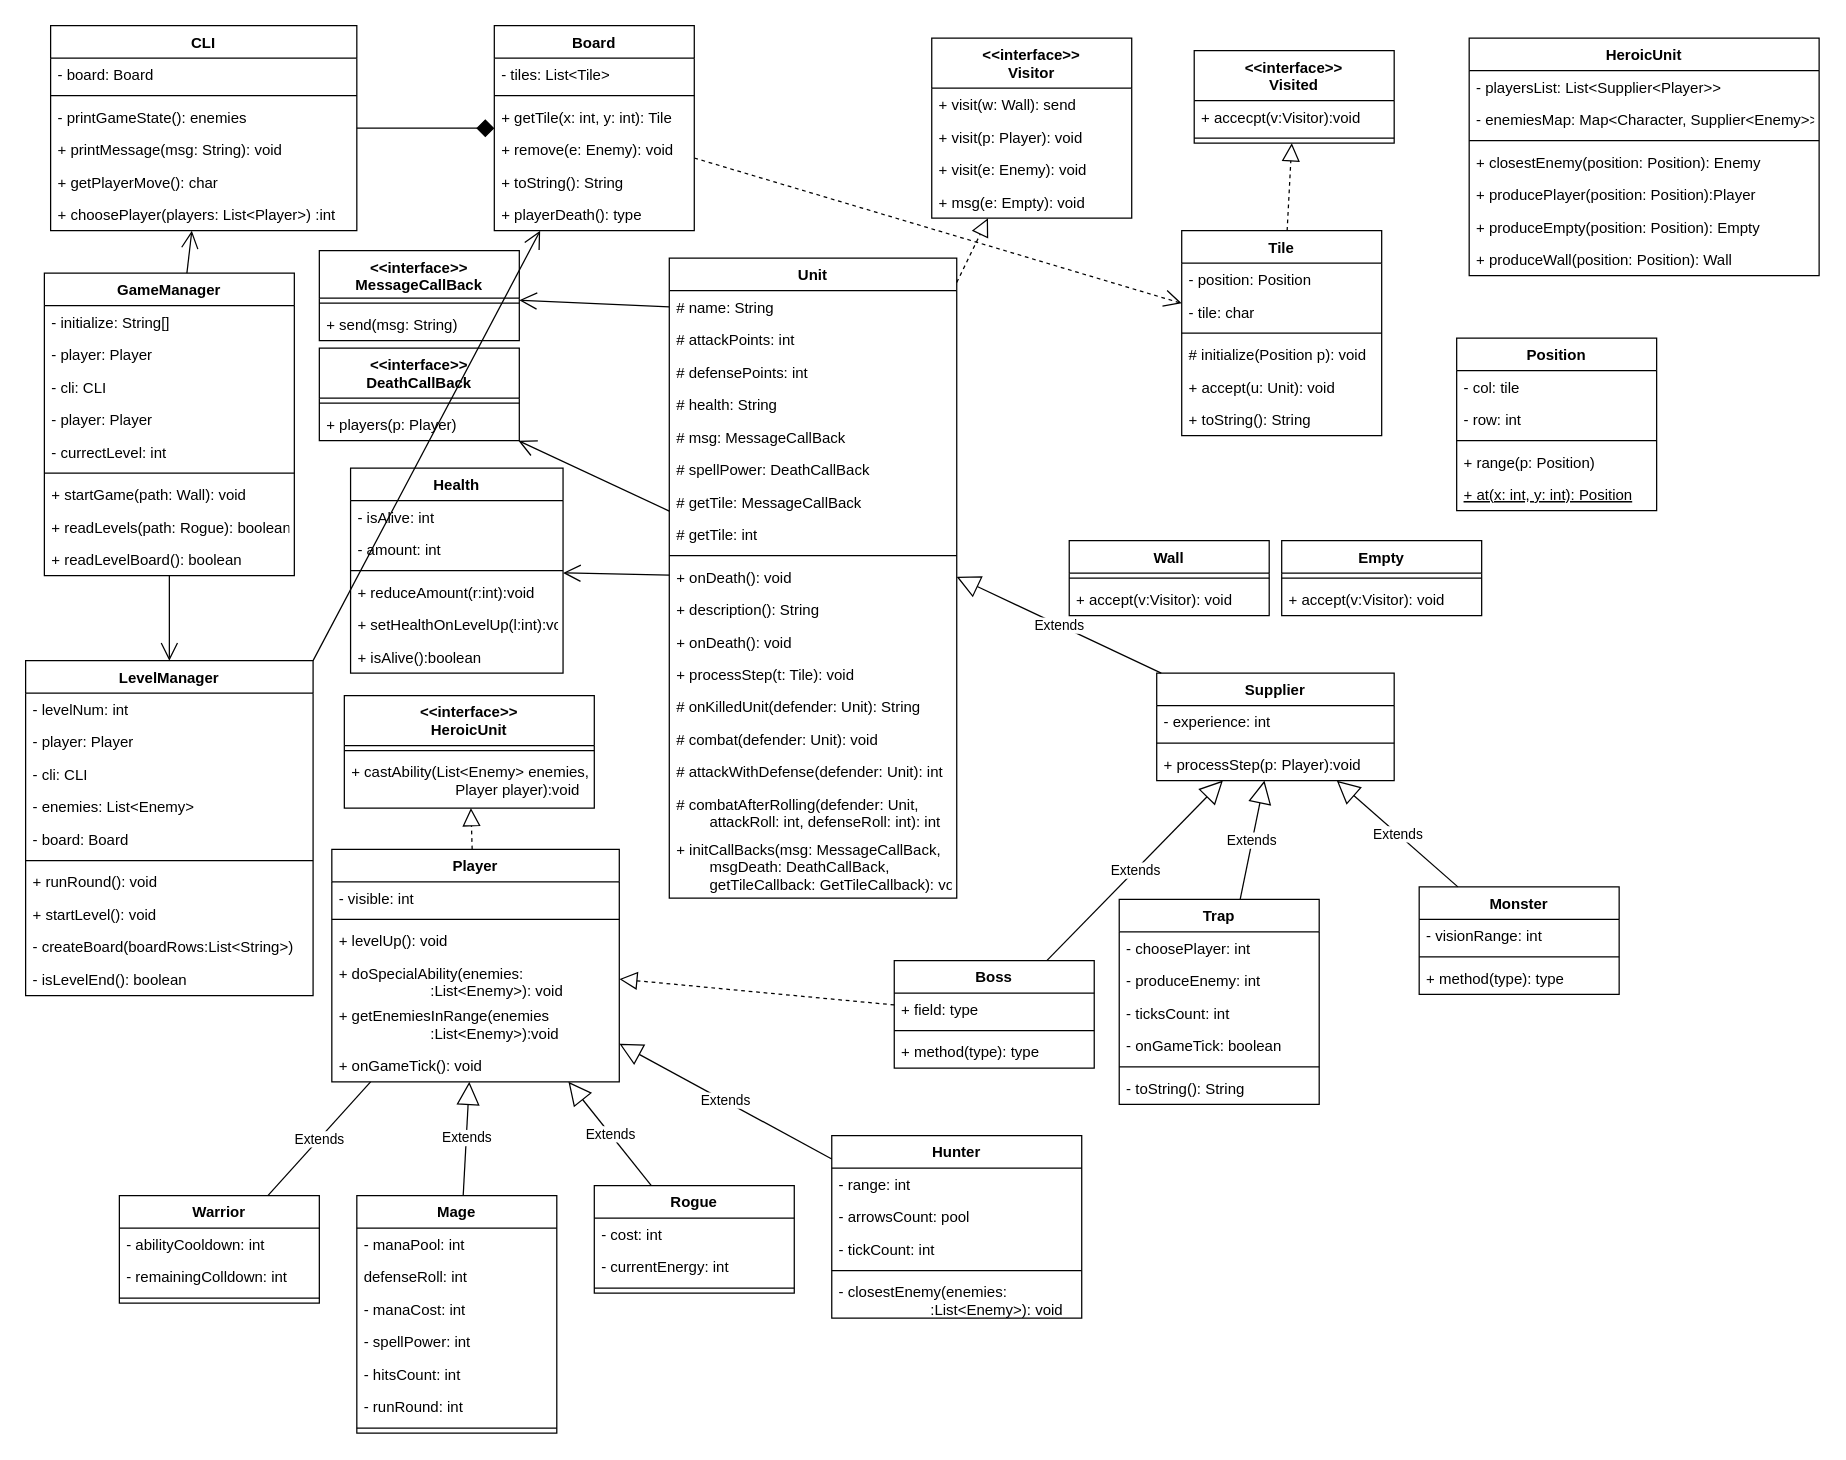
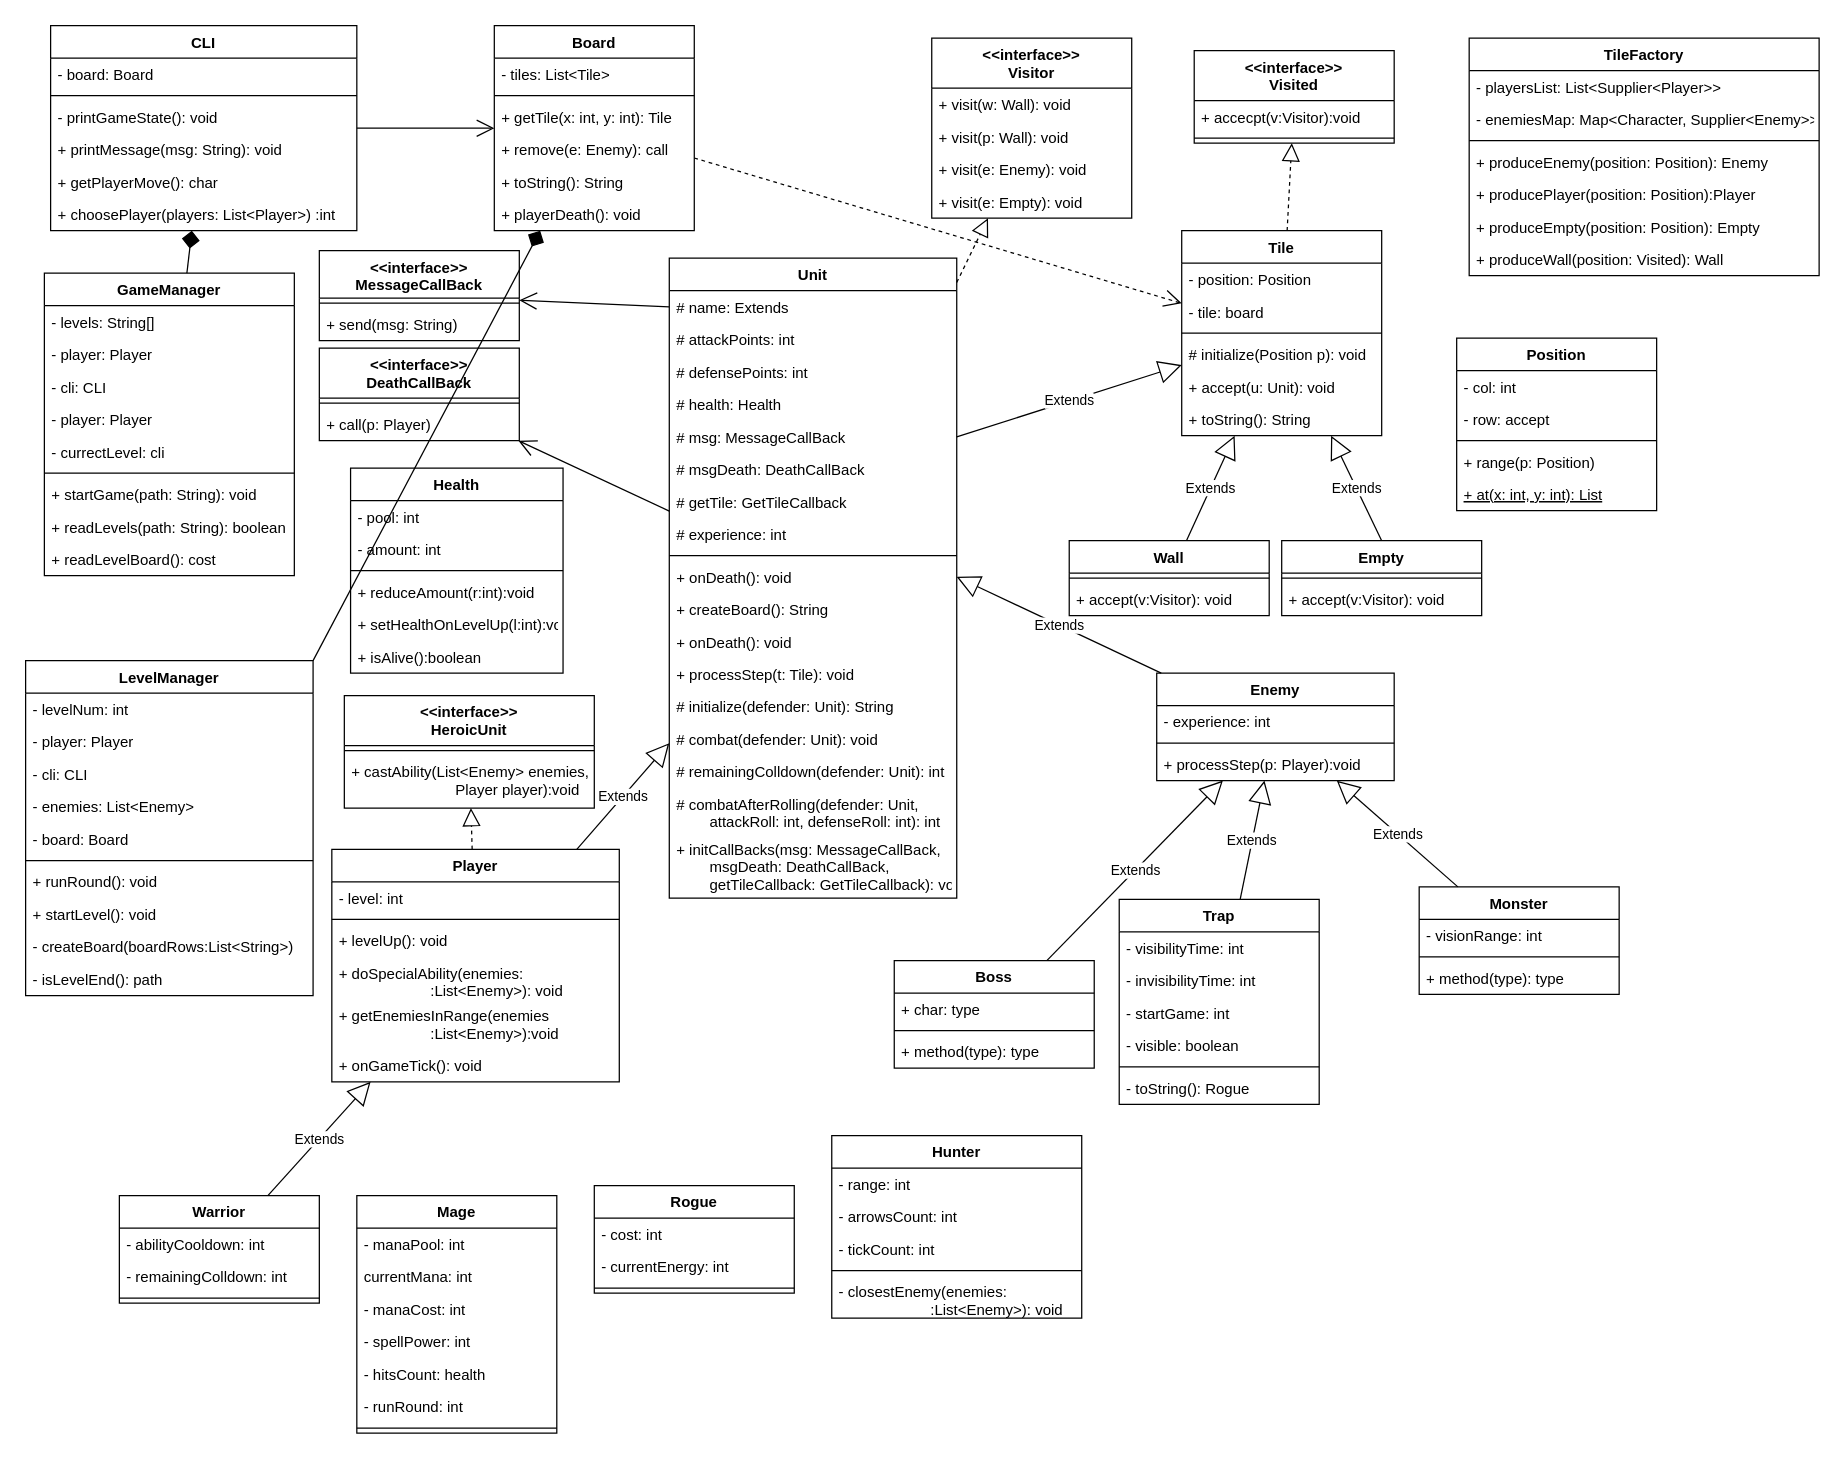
node "HeroicUnit": label "HeroicUnit" -> "TileFactory"
node "+ visit(w: Wall): send": label "+ visit(w: Wall): send" -> "+ visit(w: Wall): void"
node "- printGameState(): enemies": label "- printGameState(): enemies" -> "- printGameState(): void"
edge "CLI" -> "Board": arrowhead diamond -> open
node "+ visit(p: Player): void": label "+ visit(p: Player): void" -> "+ visit(p: Wall): void"
node "+ remove(e: Enemy): void": label "+ remove(e: Enemy): void" -> "+ remove(e: Enemy): call"
node "+ closestEnemy(position: Position): Enemy": label "+ closestEnemy(position: Position): Enemy" -> "+ produceEnemy(position: Position): Enemy"
node "+ msg(e: Empty): void": label "+ msg(e: Empty): void" -> "+ visit(e: Empty): void"
node "+ playerDeath(): type": label "+ playerDeath(): type" -> "+ playerDeath(): void"
edge "LevelManager" -> "Board": arrowhead open -> diamond
edge "GameManager" -> "CLI": arrowhead open -> diamond
node "+ produceWall(position: Position): Wall": label "+ produceWall(position: Position): Wall" -> "+ produceWall(position: Visited): Wall"
node "# name: String": label "# name: String" -> "# name: Extends"
node "- tile: char": label "- tile: char" -> "- tile: board"
node "- initialize: String[]": label "- initialize: String[]" -> "- levels: String[]"
node "- col: tile": label "- col: tile" -> "- col: int"
edge "# msg: MessageCallBack" -> "Tile": added, label "Extends"
node "# health: String": label "# health: String" -> "# health: Health"
node "- row: int": label "- row: int" -> "- row: accept"
node "+ players(p: Player)": label "+ players(p: Player)" -> "+ call(p: Player)"
node "- currectLevel: int": label "- currectLevel: int" -> "- currectLevel: cli"
node "# spellPower: DeathCallBack": label "# spellPower: DeathCallBack" -> "# msgDeath: DeathCallBack"
node "+ startGame(path: Wall): void": label "+ startGame(path: Wall): void" -> "+ startGame(path: String): void"
node "+ at(x: int, y: int): Position": label "+ at(x: int, y: int): Position" -> "+ at(x: int, y: int): List"
edge "Wall" -> "Tile": added, label "Extends"
edge "Empty" -> "Tile": added, label "Extends"
node "# getTile: MessageCallBack": label "# getTile: MessageCallBack" -> "# getTile: GetTileCallback"
node "- isAlive: int": label "- isAlive: int" -> "- pool: int"
node "+ readLevels(path: Rogue): boolean": label "+ readLevels(path: Rogue): boolean" -> "+ readLevels(path: String): boolean"
node "# getTile: int": label "# getTile: int" -> "# experience: int"
node "+ readLevelBoard(): boolean": label "+ readLevelBoard(): boolean" -> "+ readLevelBoard(): cost"
edge "Unit" -> "Health": removed
node "+ description(): String": label "+ description(): String" -> "+ createBoard(): String"
edge "GameManager" -> "LevelManager": removed
node "Supplier": label "Supplier" -> "Enemy"
node "# onKilledUnit(defender: Unit): String": label "# onKilledUnit(defender: Unit): String" -> "# initialize(defender: Unit): String"
node "# attackWithDefense(defender: Unit): int": label "# attackWithDefense(defender: Unit): int" -> "# remainingColldown(defender: Unit): int"
edge "Player" -> "Unit": added, label "Extends"
node "- visible: int": label "- visible: int" -> "- level: int"
node "- choosePlayer: int": label "- choosePlayer: int" -> "- visibilityTime: int"
node "- isLevelEnd(): boolean": label "- isLevelEnd(): boolean" -> "- isLevelEnd(): path"
node "- produceEnemy: int": label "- produceEnemy: int" -> "- invisibilityTime: int"
edge "Boss" -> "Player": removed
node "+ field: type": label "+ field: type" -> "+ char: type"
node "- ticksCount: int": label "- ticksCount: int" -> "- startGame: int"
node "- onGameTick: boolean": label "- onGameTick: boolean" -> "- visible: boolean"
node "- toString(): String": label "- toString(): String" -> "- toString(): Rogue"
edge "Player" -- "Warrior": arrowhead none -> block
edge "Hunter" -> "Player": removed, label "Extends"
edge "Rogue" -> "Player": removed, label "Extends"
edge "Mage" -> "Player": removed, label "Extends"
node "- arrowsCount: pool": label "- arrowsCount: pool" -> "- arrowsCount: int"
node "defenseRoll: int": label "defenseRoll: int" -> "currentMana: int"
node "- hitsCount: int": label "- hitsCount: int" -> "- hitsCount: health"
